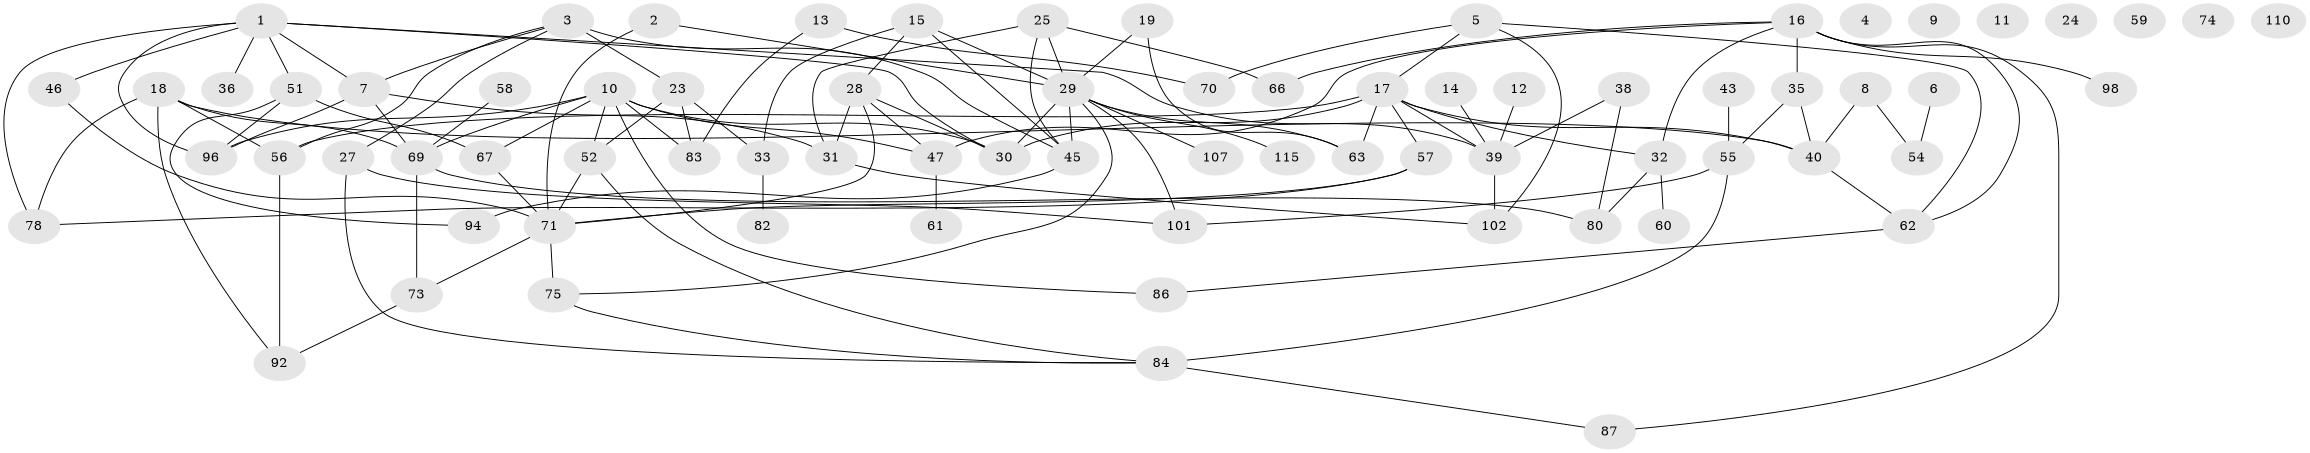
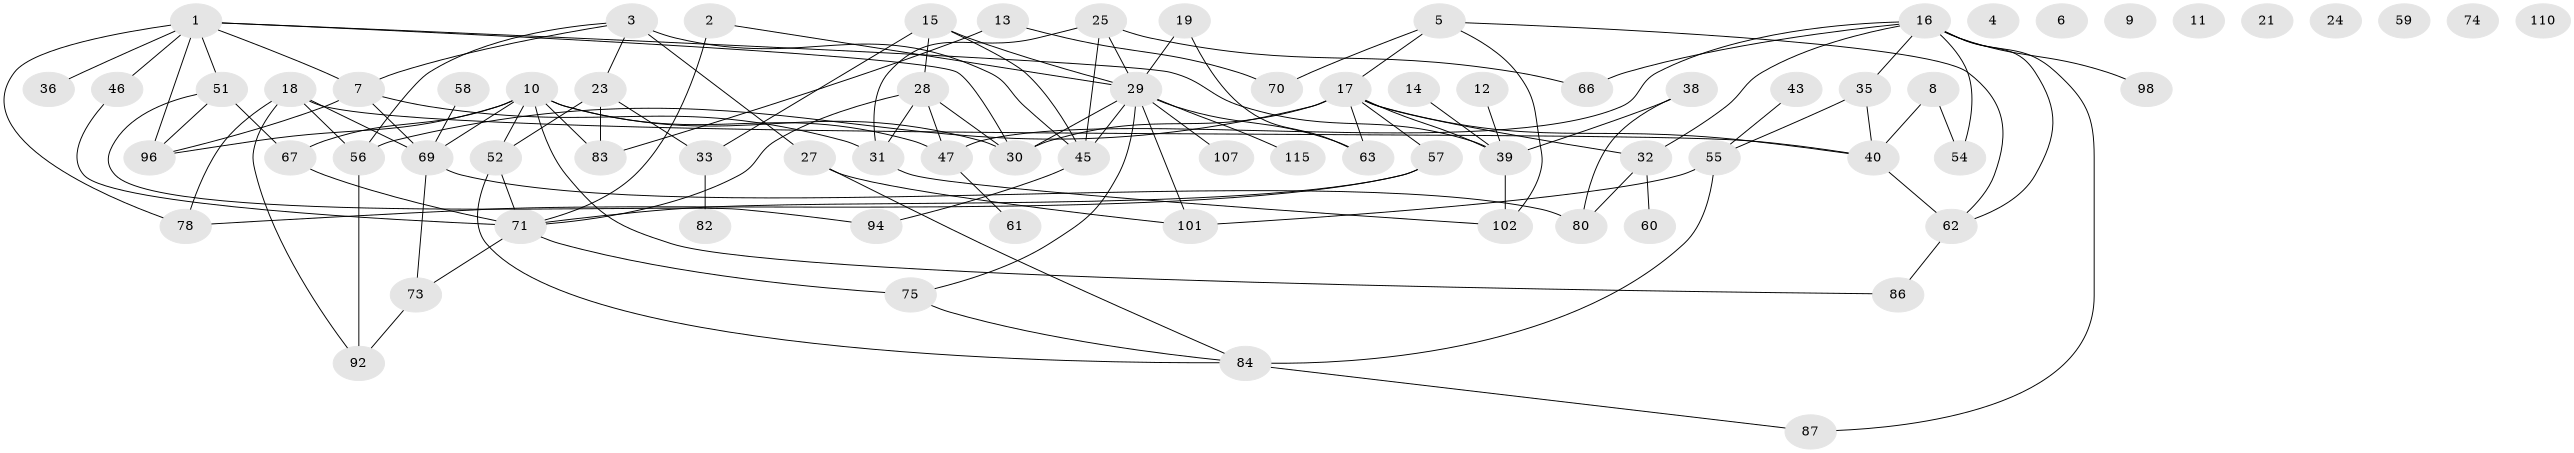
node "21": added
edge "6" -- "54": now "16" -- "54"
